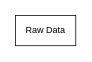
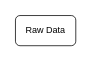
node "Raw Data": shape rectangle -> rounded rectangle
